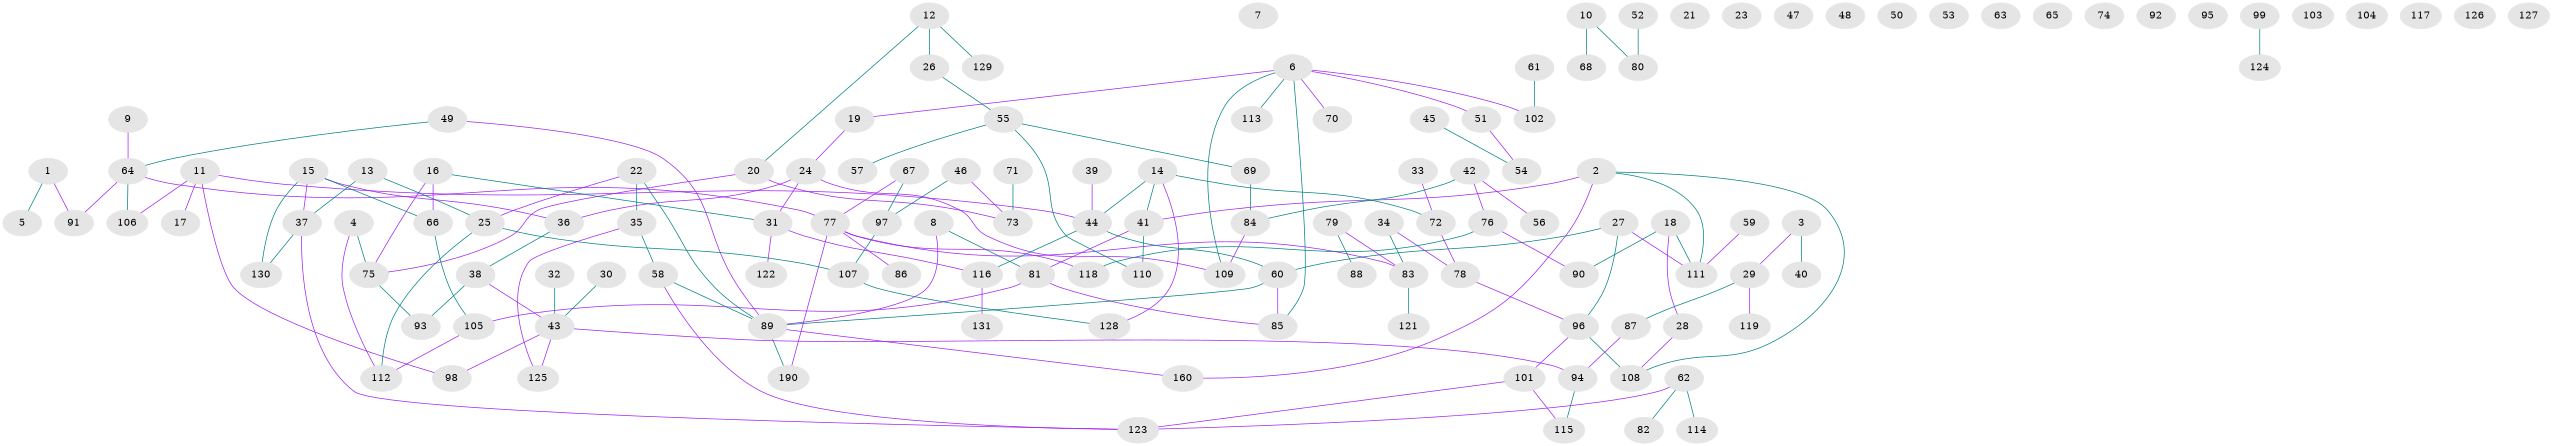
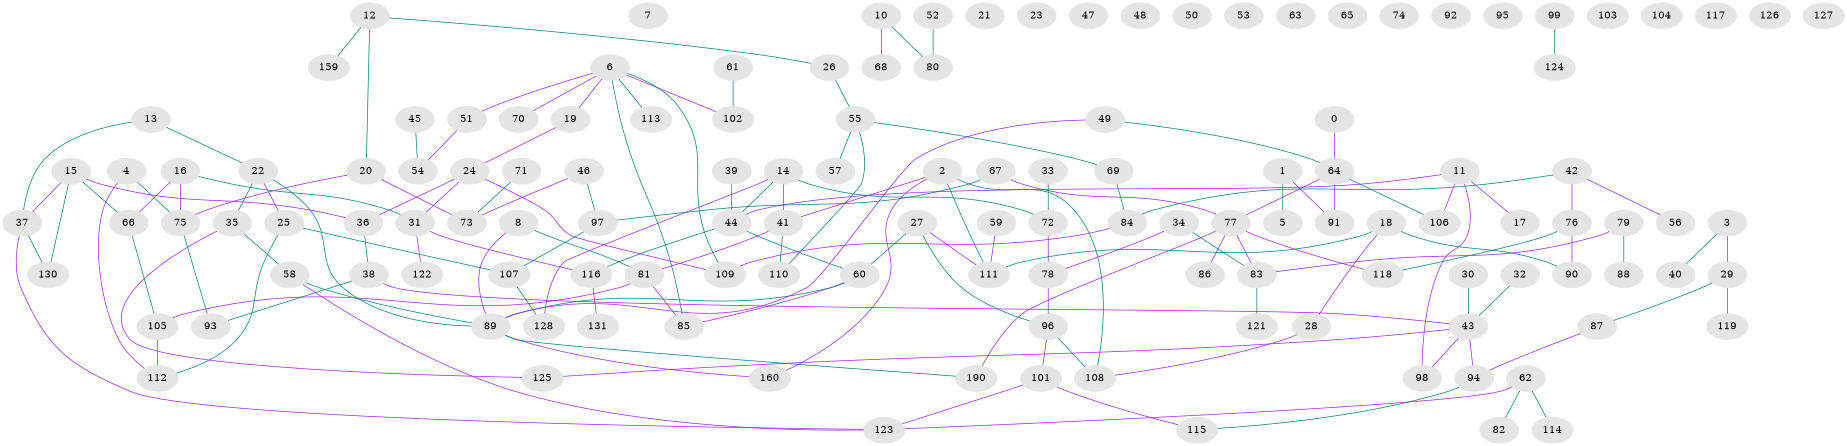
node "129": label "129" -> "159"
node "9": label "9" -> "0"
edge "13" -- "25": now "13" -- "22"
edge "33" -- "72": color purple -> teal
